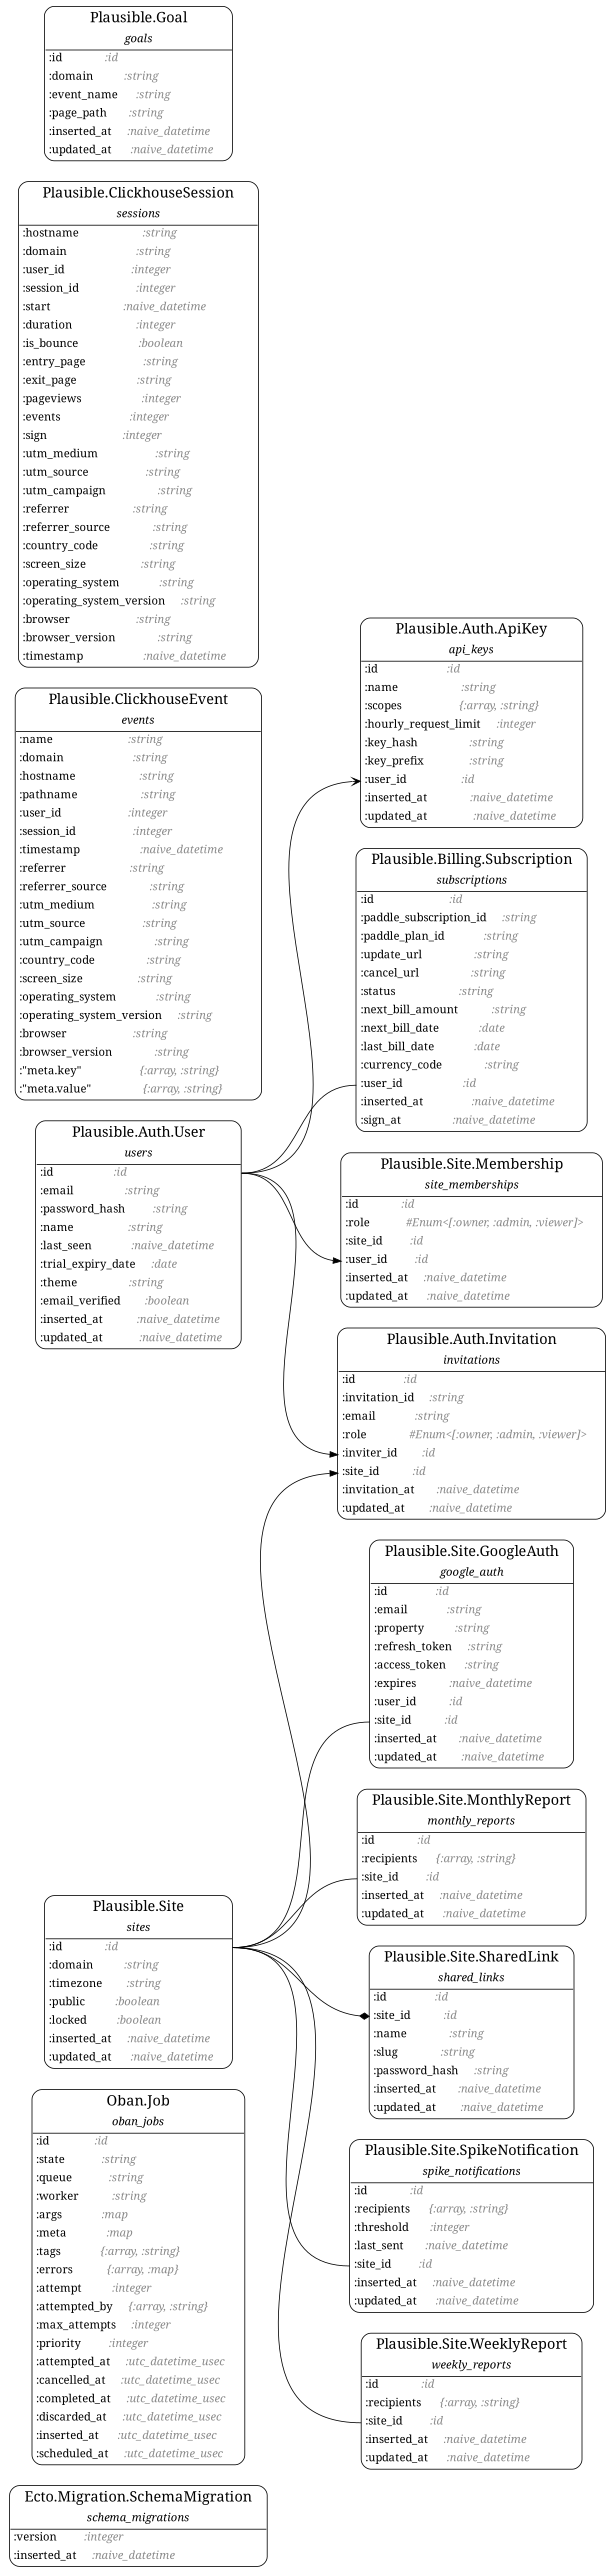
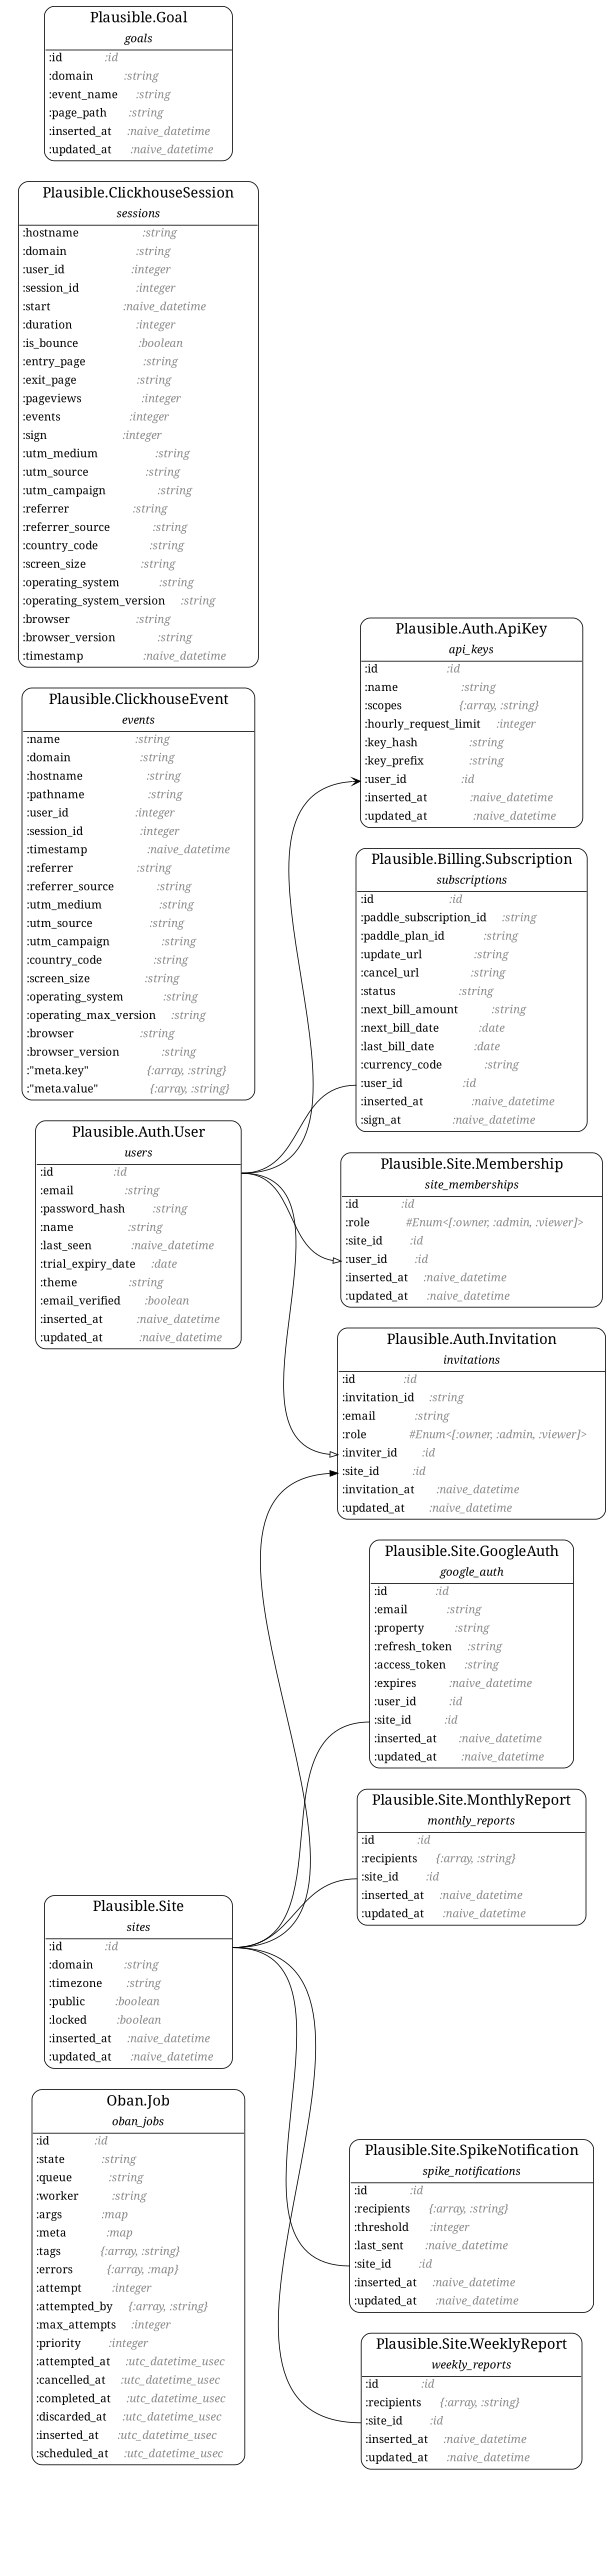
node "Plausible.ClickhouseEvent": text ":operating_system_version" -> ":operating_max_version"
edge "Plausible.Auth.User" -> "Plausible.Site.Membership": arrowhead normal -> onormal
edge "Plausible.Auth.User" -> "Plausible.Auth.Invitation": arrowhead normal -> onormal
node "Plausible.Site.SharedLink": removed
node "Ecto.Migration.SchemaMigration": removed
